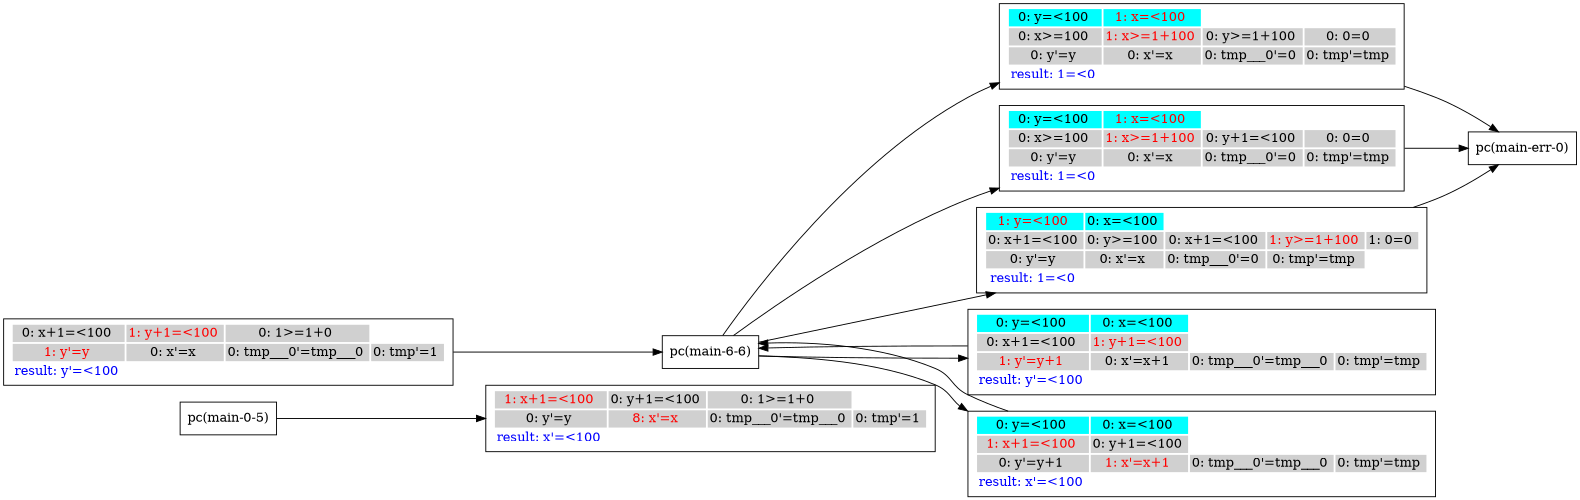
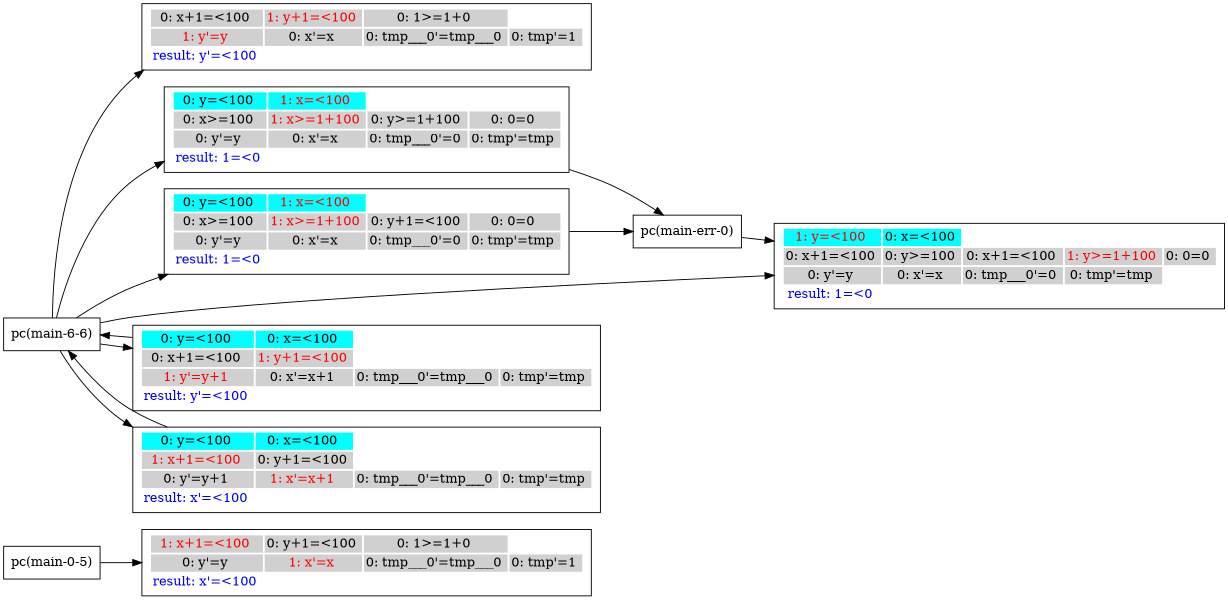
edge "1: y=<100" -> "pc(main-err-0)": reversed
node "1: y=<100": text "1: 0=0" -> "0: 0=0"
edge "0: x+1=<100" -> "pc(main-6-6)": reversed
node "1: x+1=<100": text "8: x'=x" -> "1: x'=x"
